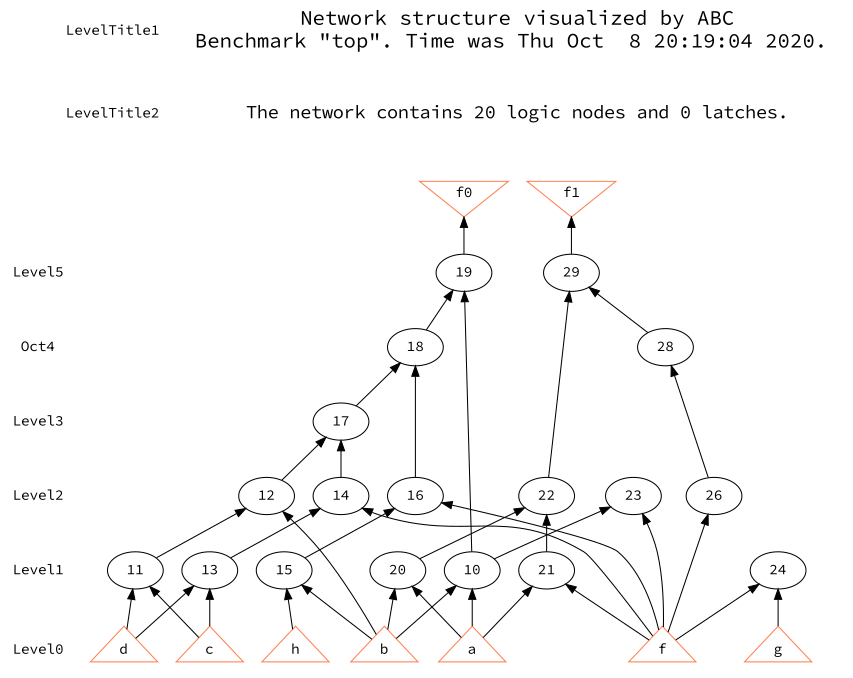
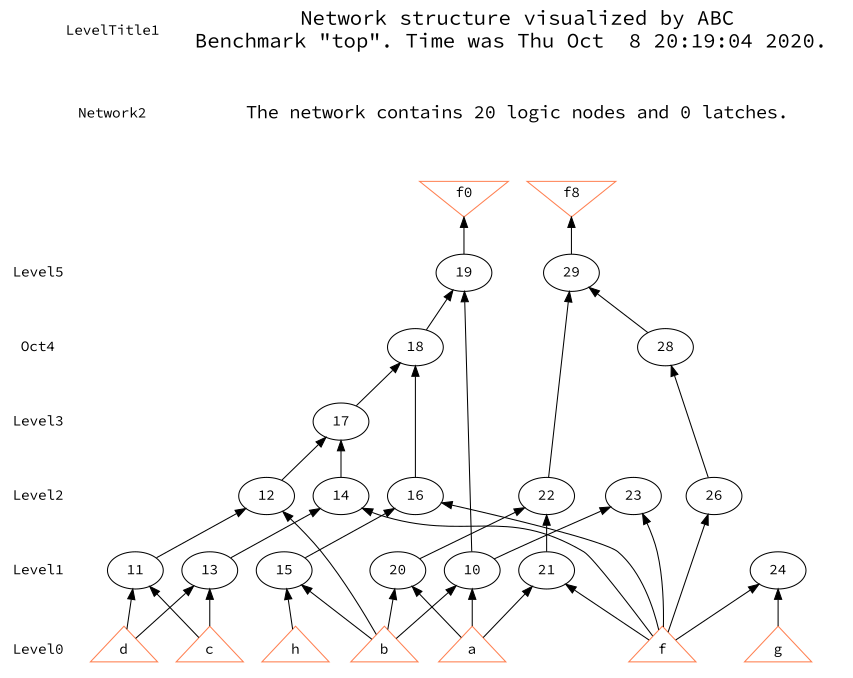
node "LevelTitle2": label "LevelTitle2" -> "Network2"
node "f1": label "f1" -> "f8"
